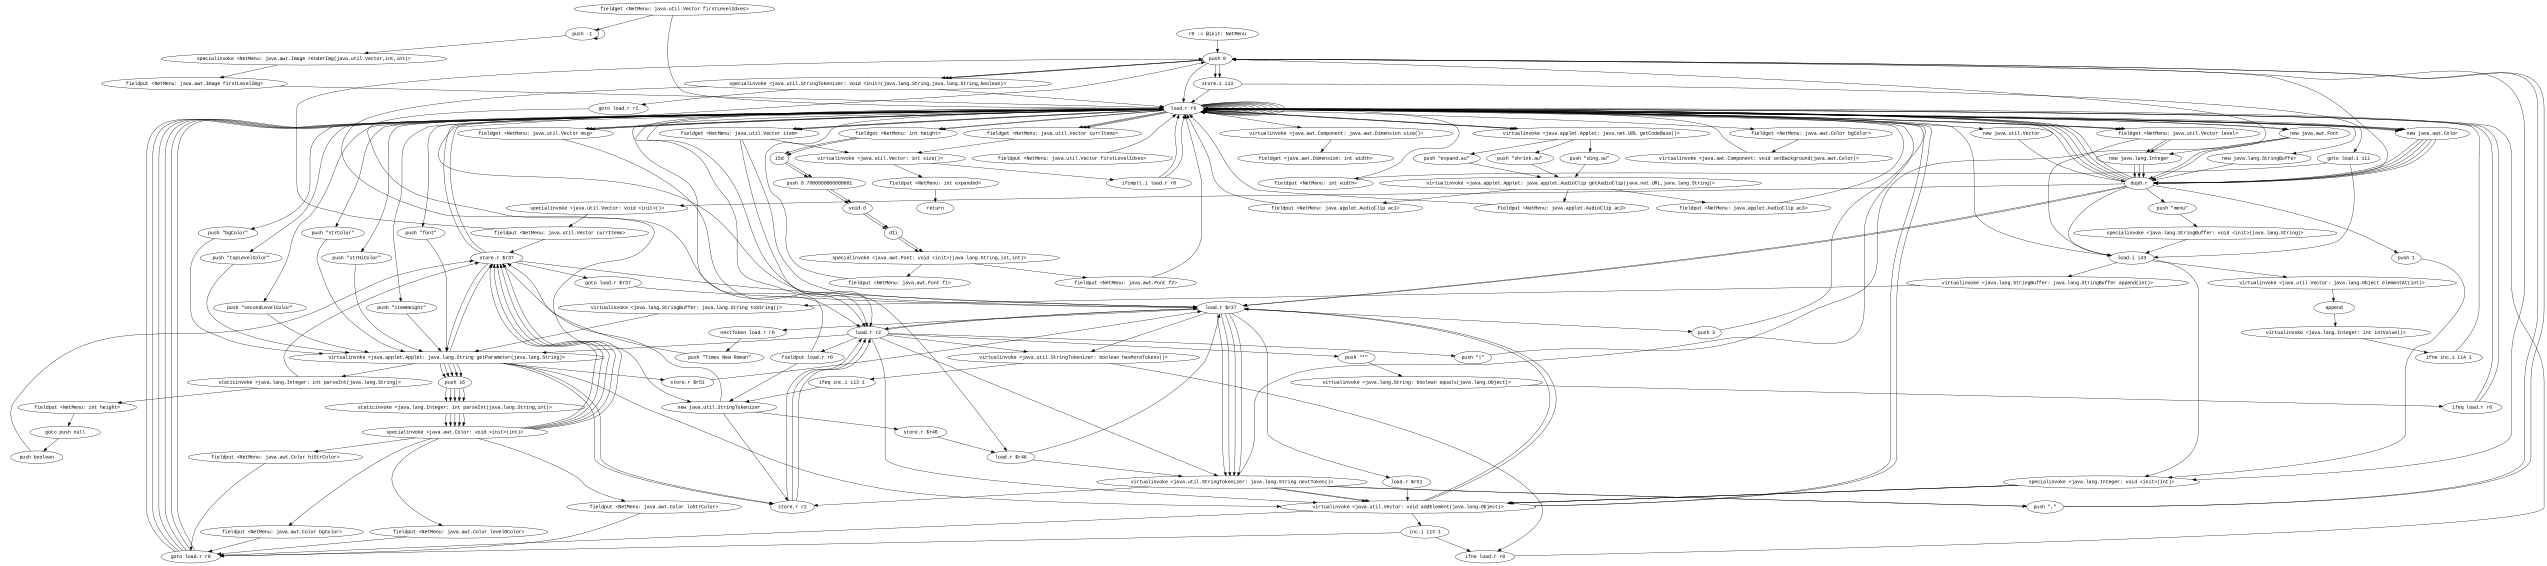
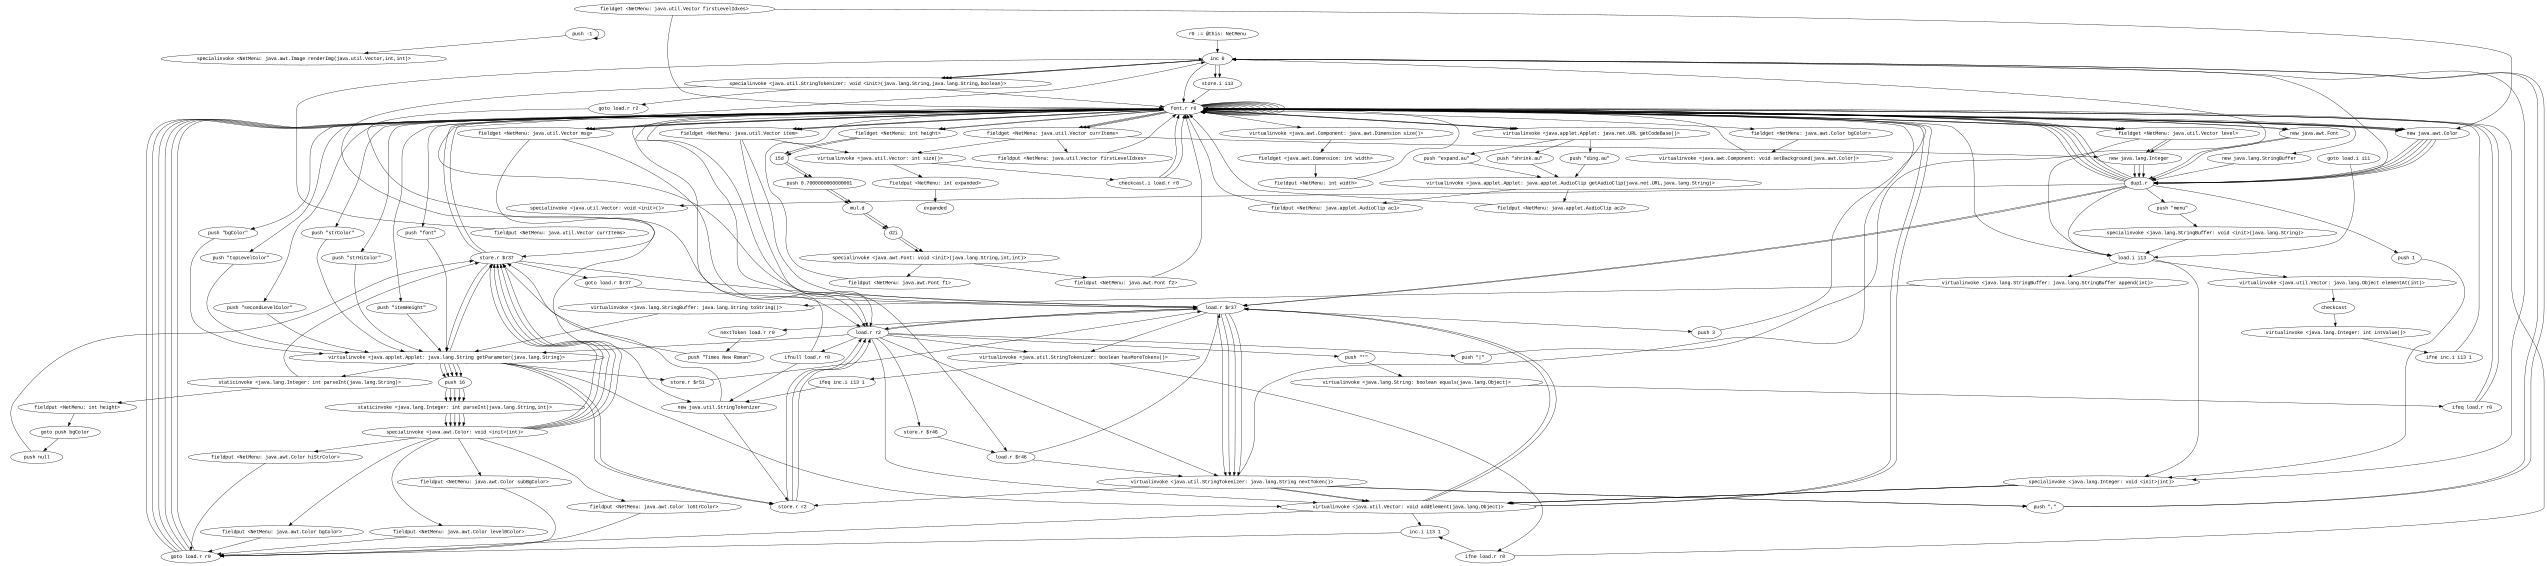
edge "fieldget <NetMenu: java.util.Vector firstLevelIdxes>" -> "push -1": now "fieldget <NetMenu: java.util.Vector firstLevelIdxes>" -> "new java.awt.Color"
node "r0 := @init: NetMenu": label "r0 := @init: NetMenu" -> "r0 := @this: NetMenu"
node "push 0": label "push 0" -> "inc 0"
node "fieldput <NetMenu: java.awt.Image firstLevelImg>": removed
edge "store.i i13" -> "goto load.i i11": removed
node "load.r r0": label "load.r r0" -> "font.r r0"
node "new java.util.Vector": removed
edge "fieldget <NetMenu: java.util.Vector currItems>" -> "fieldput <NetMenu: java.util.Vector firstLevelIdxes>": added
edge "new java.awt.Font" -> "new java.lang.Integer": now "fieldget <NetMenu: java.util.Vector currItems>" -> "new java.lang.Integer"
edge "goto load.i i11" -> "fieldput <NetMenu: int width>": now "fieldget <java.awt.Dimension: int width>" -> "fieldput <NetMenu: int width>"
node "ifcmplt.i load.r r0": label "ifcmplt.i load.r r0" -> "checkcast.i load.r r0"
node "dup8.r": label "dup8.r" -> "dup1.r"
node "void.d": label "void.d" -> "mul.d"
node "return": label "return" -> "expanded"
node "fieldput <NetMenu: java.applet.AudioClip ac3>": removed
edge "specialinvoke <java.util.Vector: void <init>()>" -> "fieldput <NetMenu: java.util.Vector currItems>": removed
node "d1i": label "d1i" -> "d2i"
edge "fieldput <NetMenu: java.util.Vector currItems>" -> "store.r $r37": now "fieldget <NetMenu: java.util.Vector msg>" -> "store.r $r37"
node "load.i i43": label "load.i i43" -> "load.i i13"
node "append": label "append" -> "checkcast"
node "fieldput load.r r0": label "fieldput load.r r0" -> "ifnull load.r r0"
node "ifne inc.i i14 1": label "ifne inc.i i14 1" -> "ifne inc.i i13 1"
edge "new java.util.StringTokenizer" -> "store.r $r46": now "load.r r2" -> "store.r $r46"
node "goto push null": label "goto push null" -> "goto push bgColor"
node "push boolean": label "push boolean" -> "push null"
node "fieldput <NetMenu: java.awt.Color subBgColor>": added
node "load.r $r51": removed
edge "inc.i i13 1" -> "ifne load.r r0": reversed
